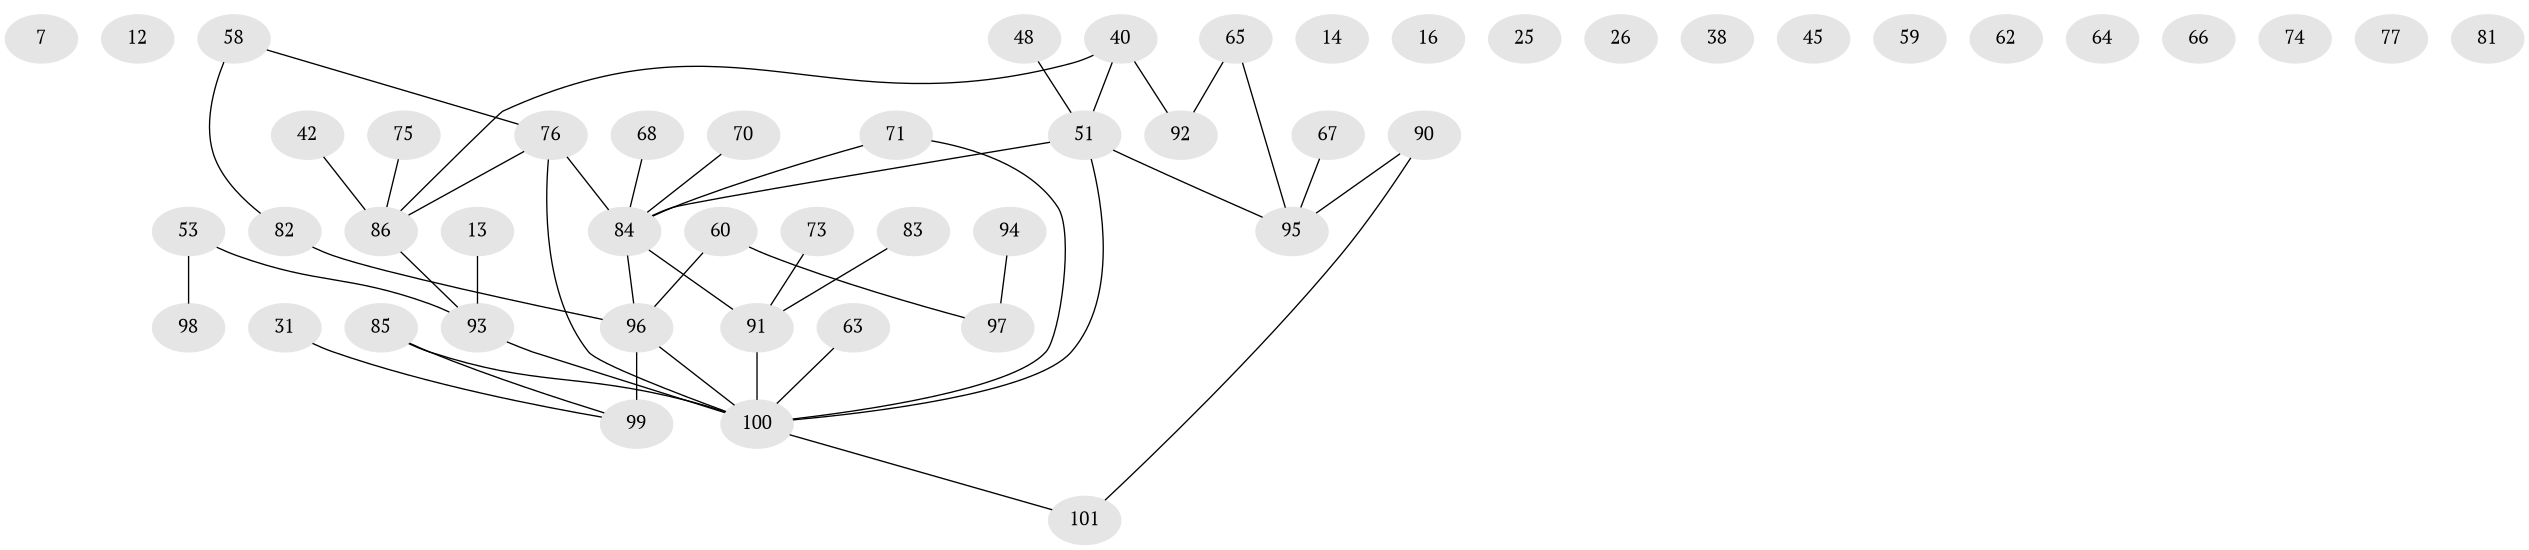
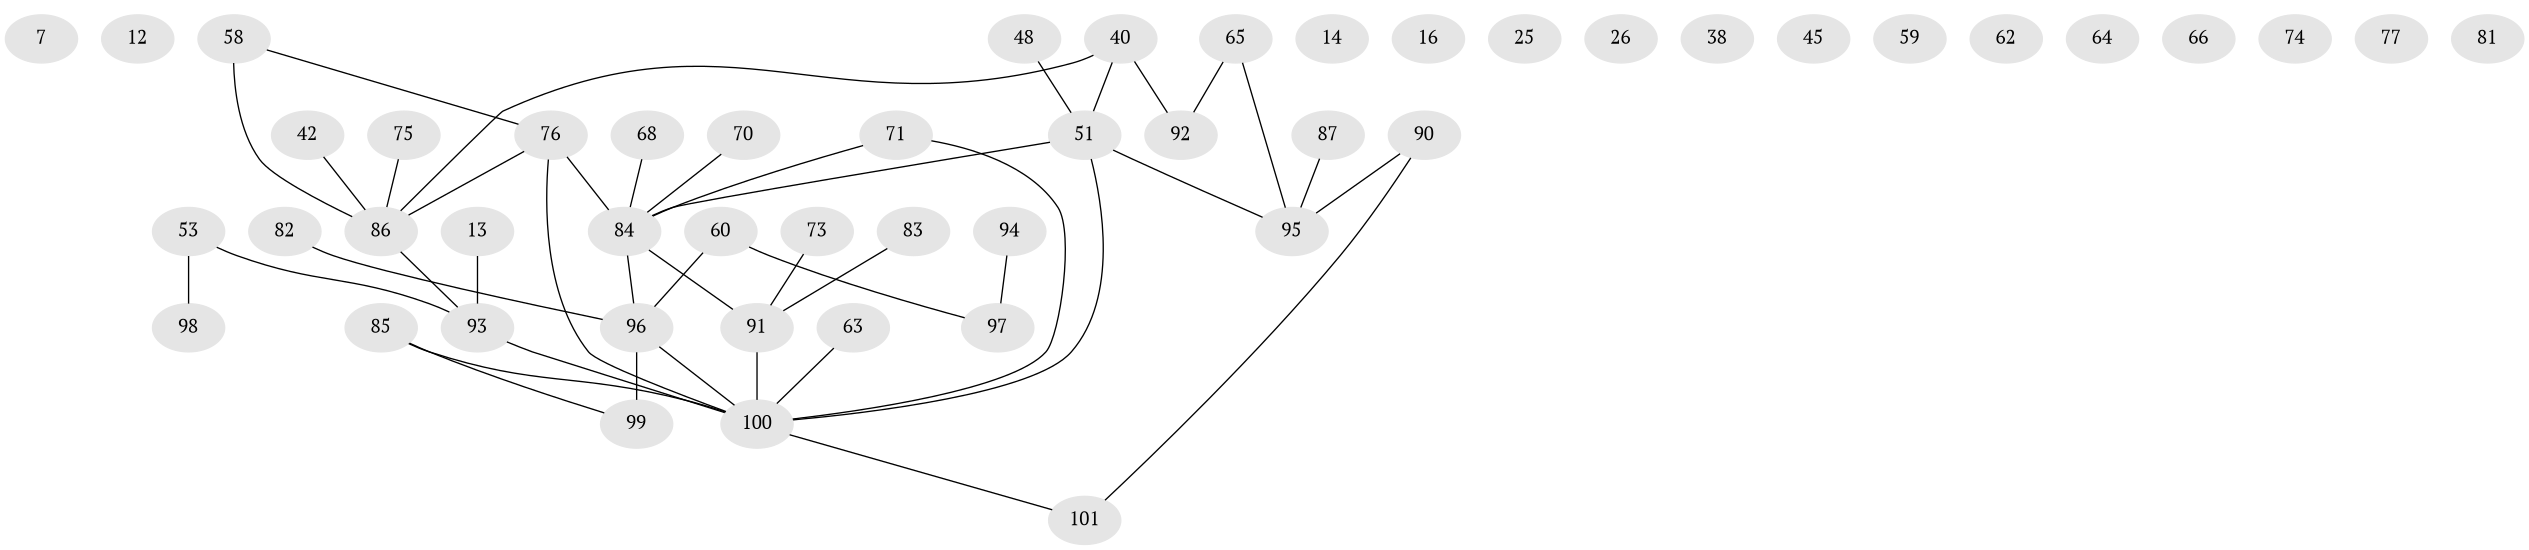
node "67": label "67" -> "87"
edge "58" -- "82": now "58" -- "86"
node "31": removed
